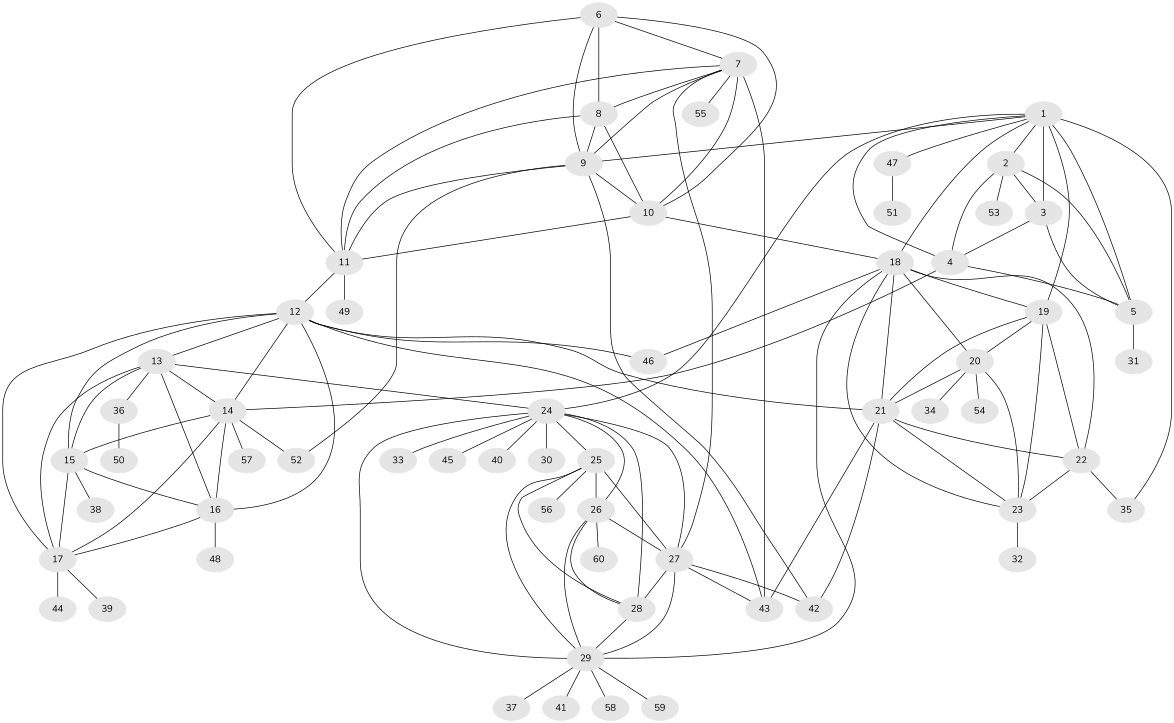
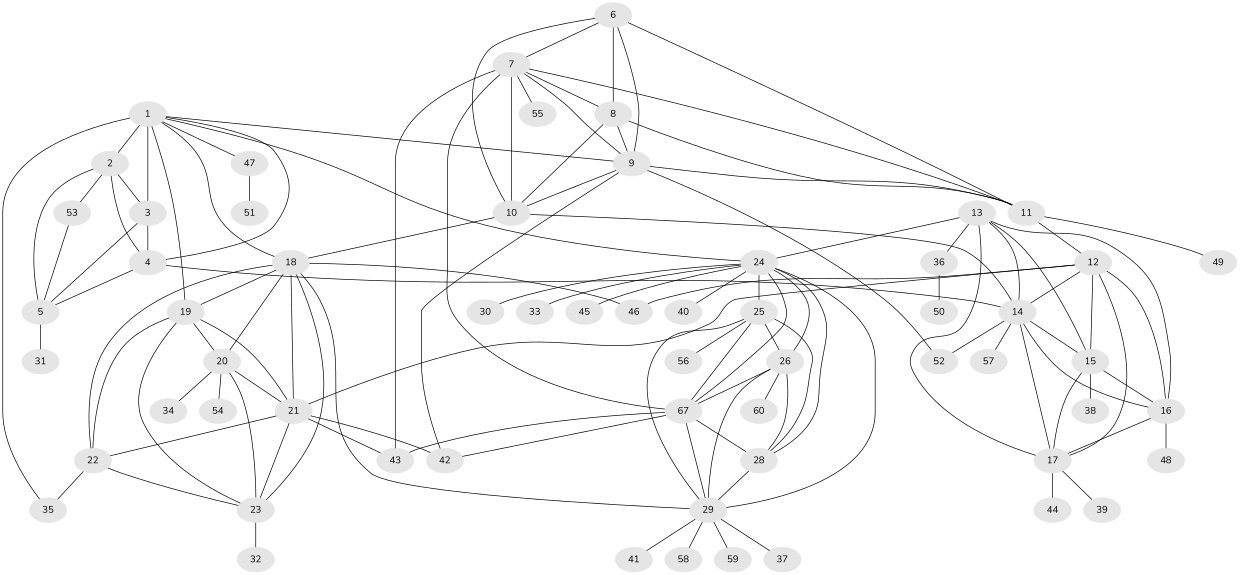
edge "1" -- "5": now "53" -- "5"
edge "10" -- "11": now "10" -- "14"
edge "12" -- "13": removed
edge "12" -- "43": removed
node "27": label "27" -> "67"
